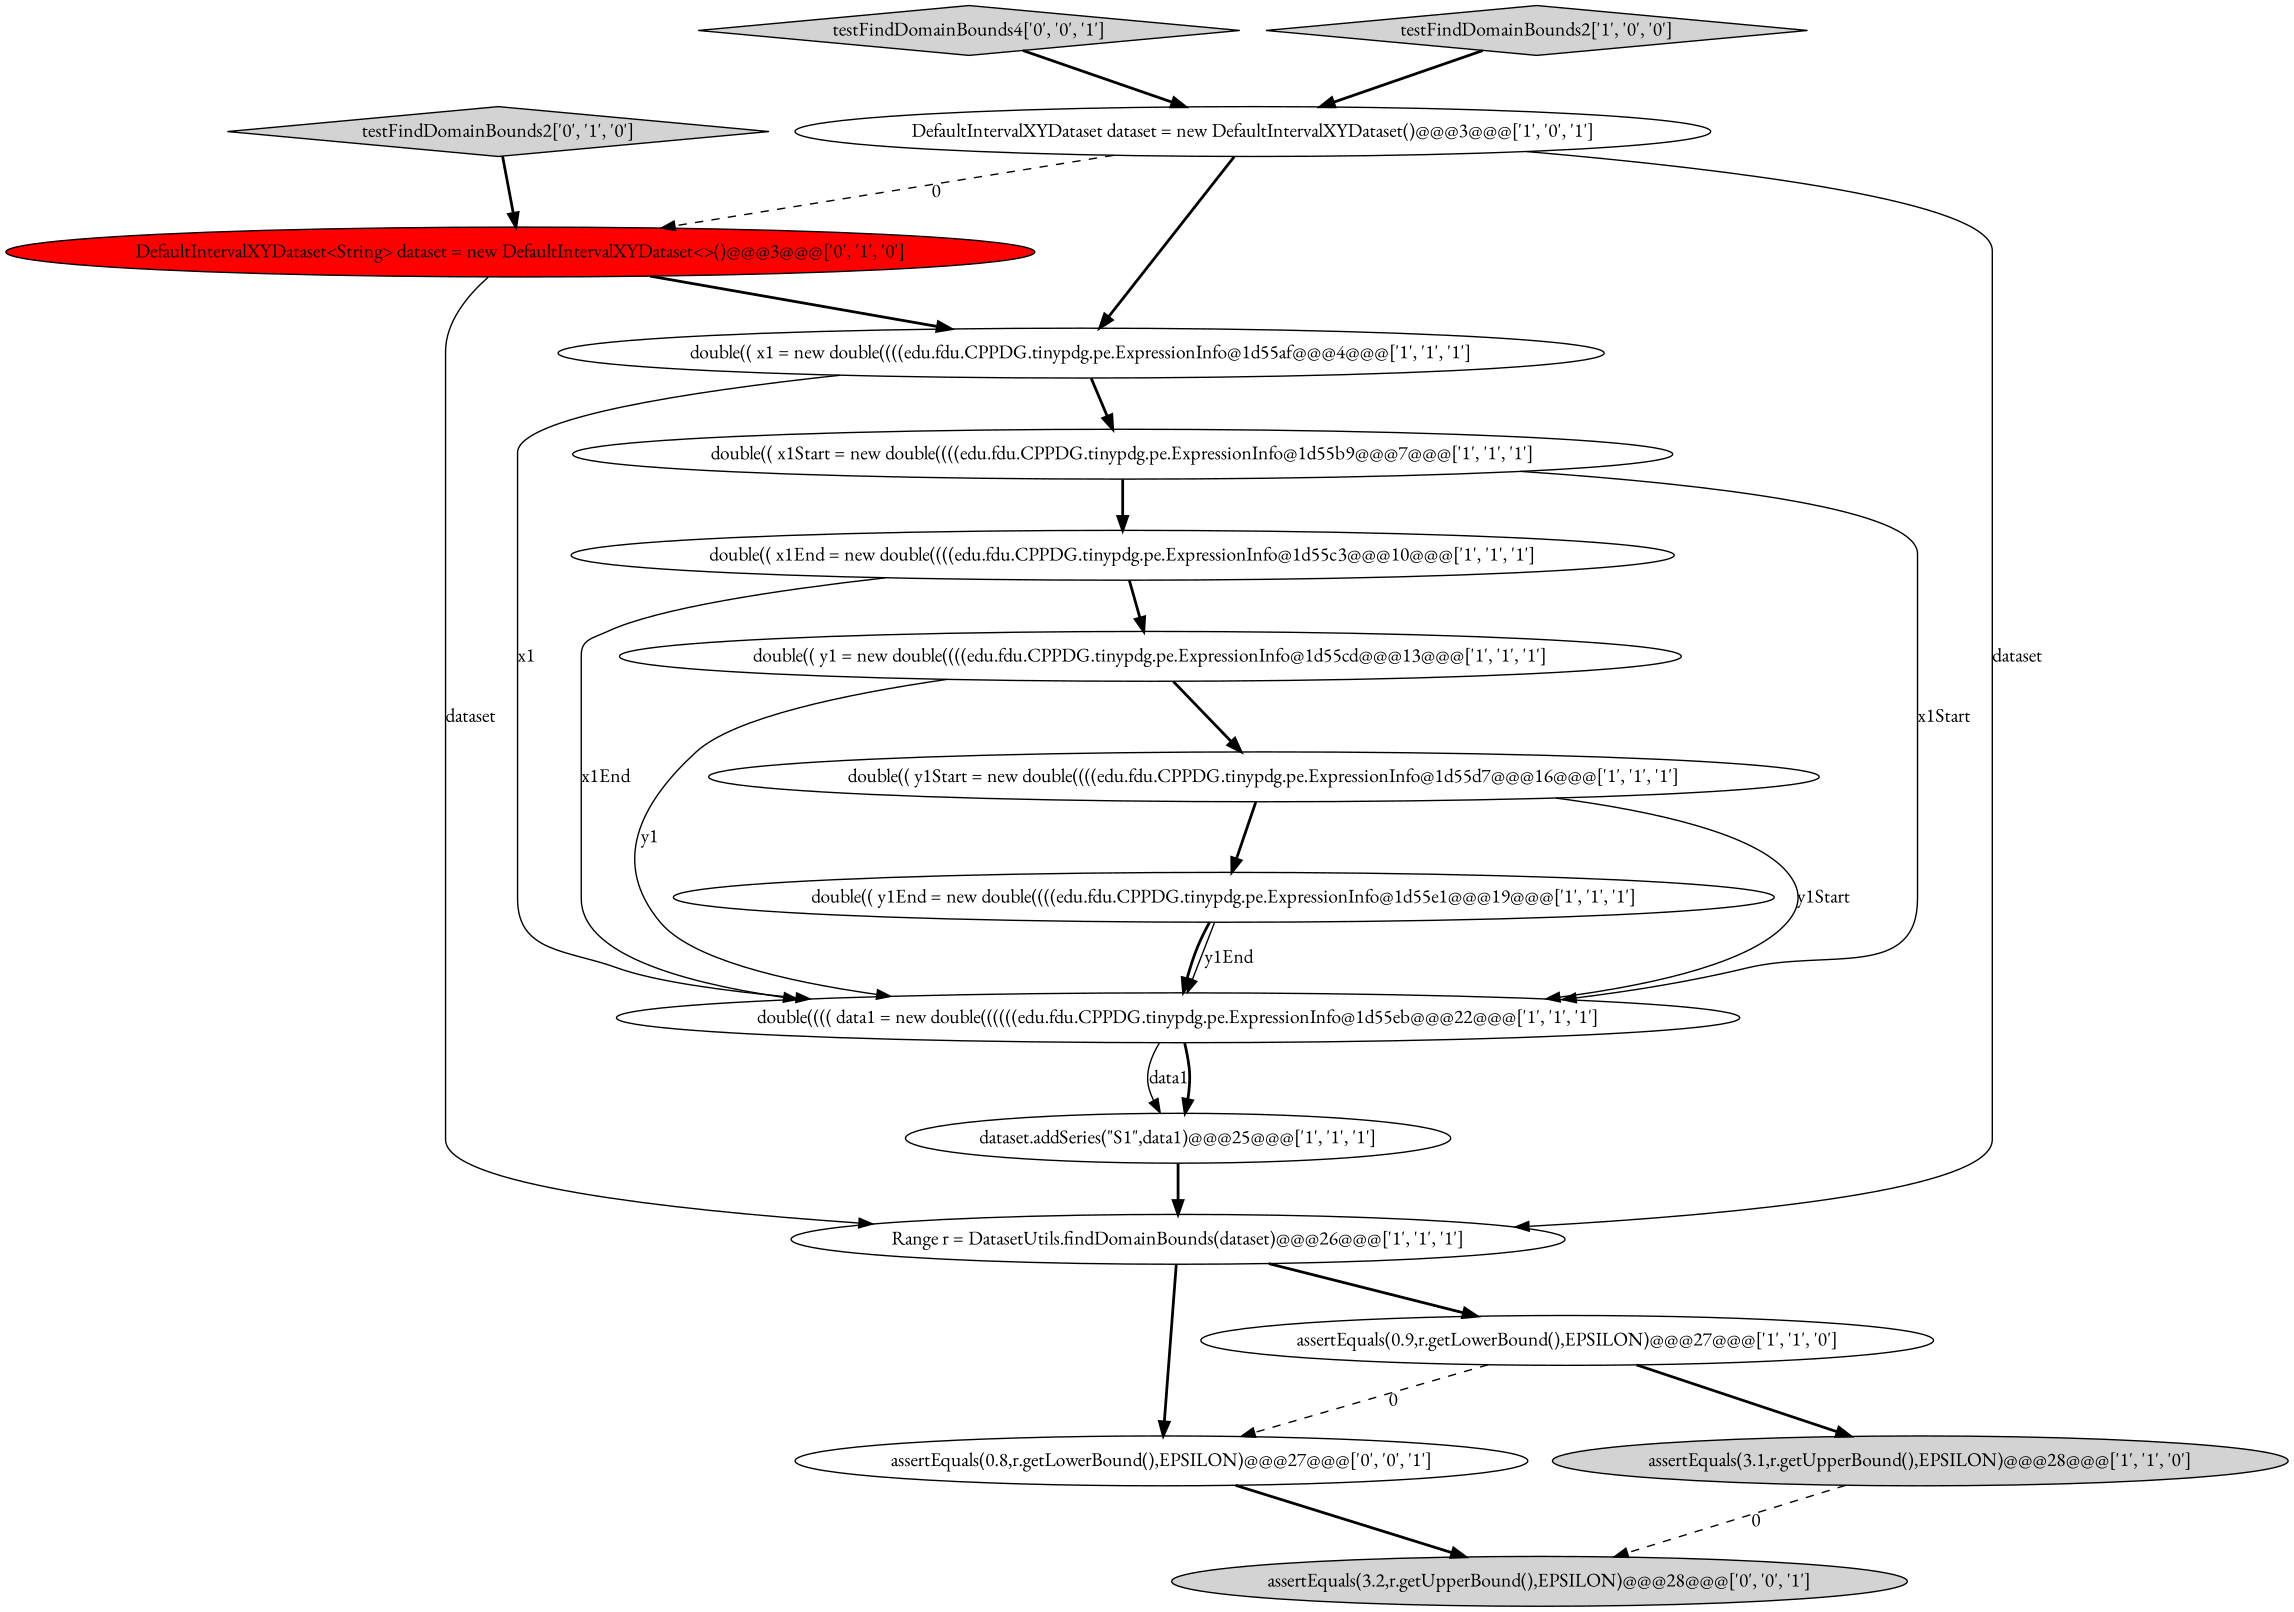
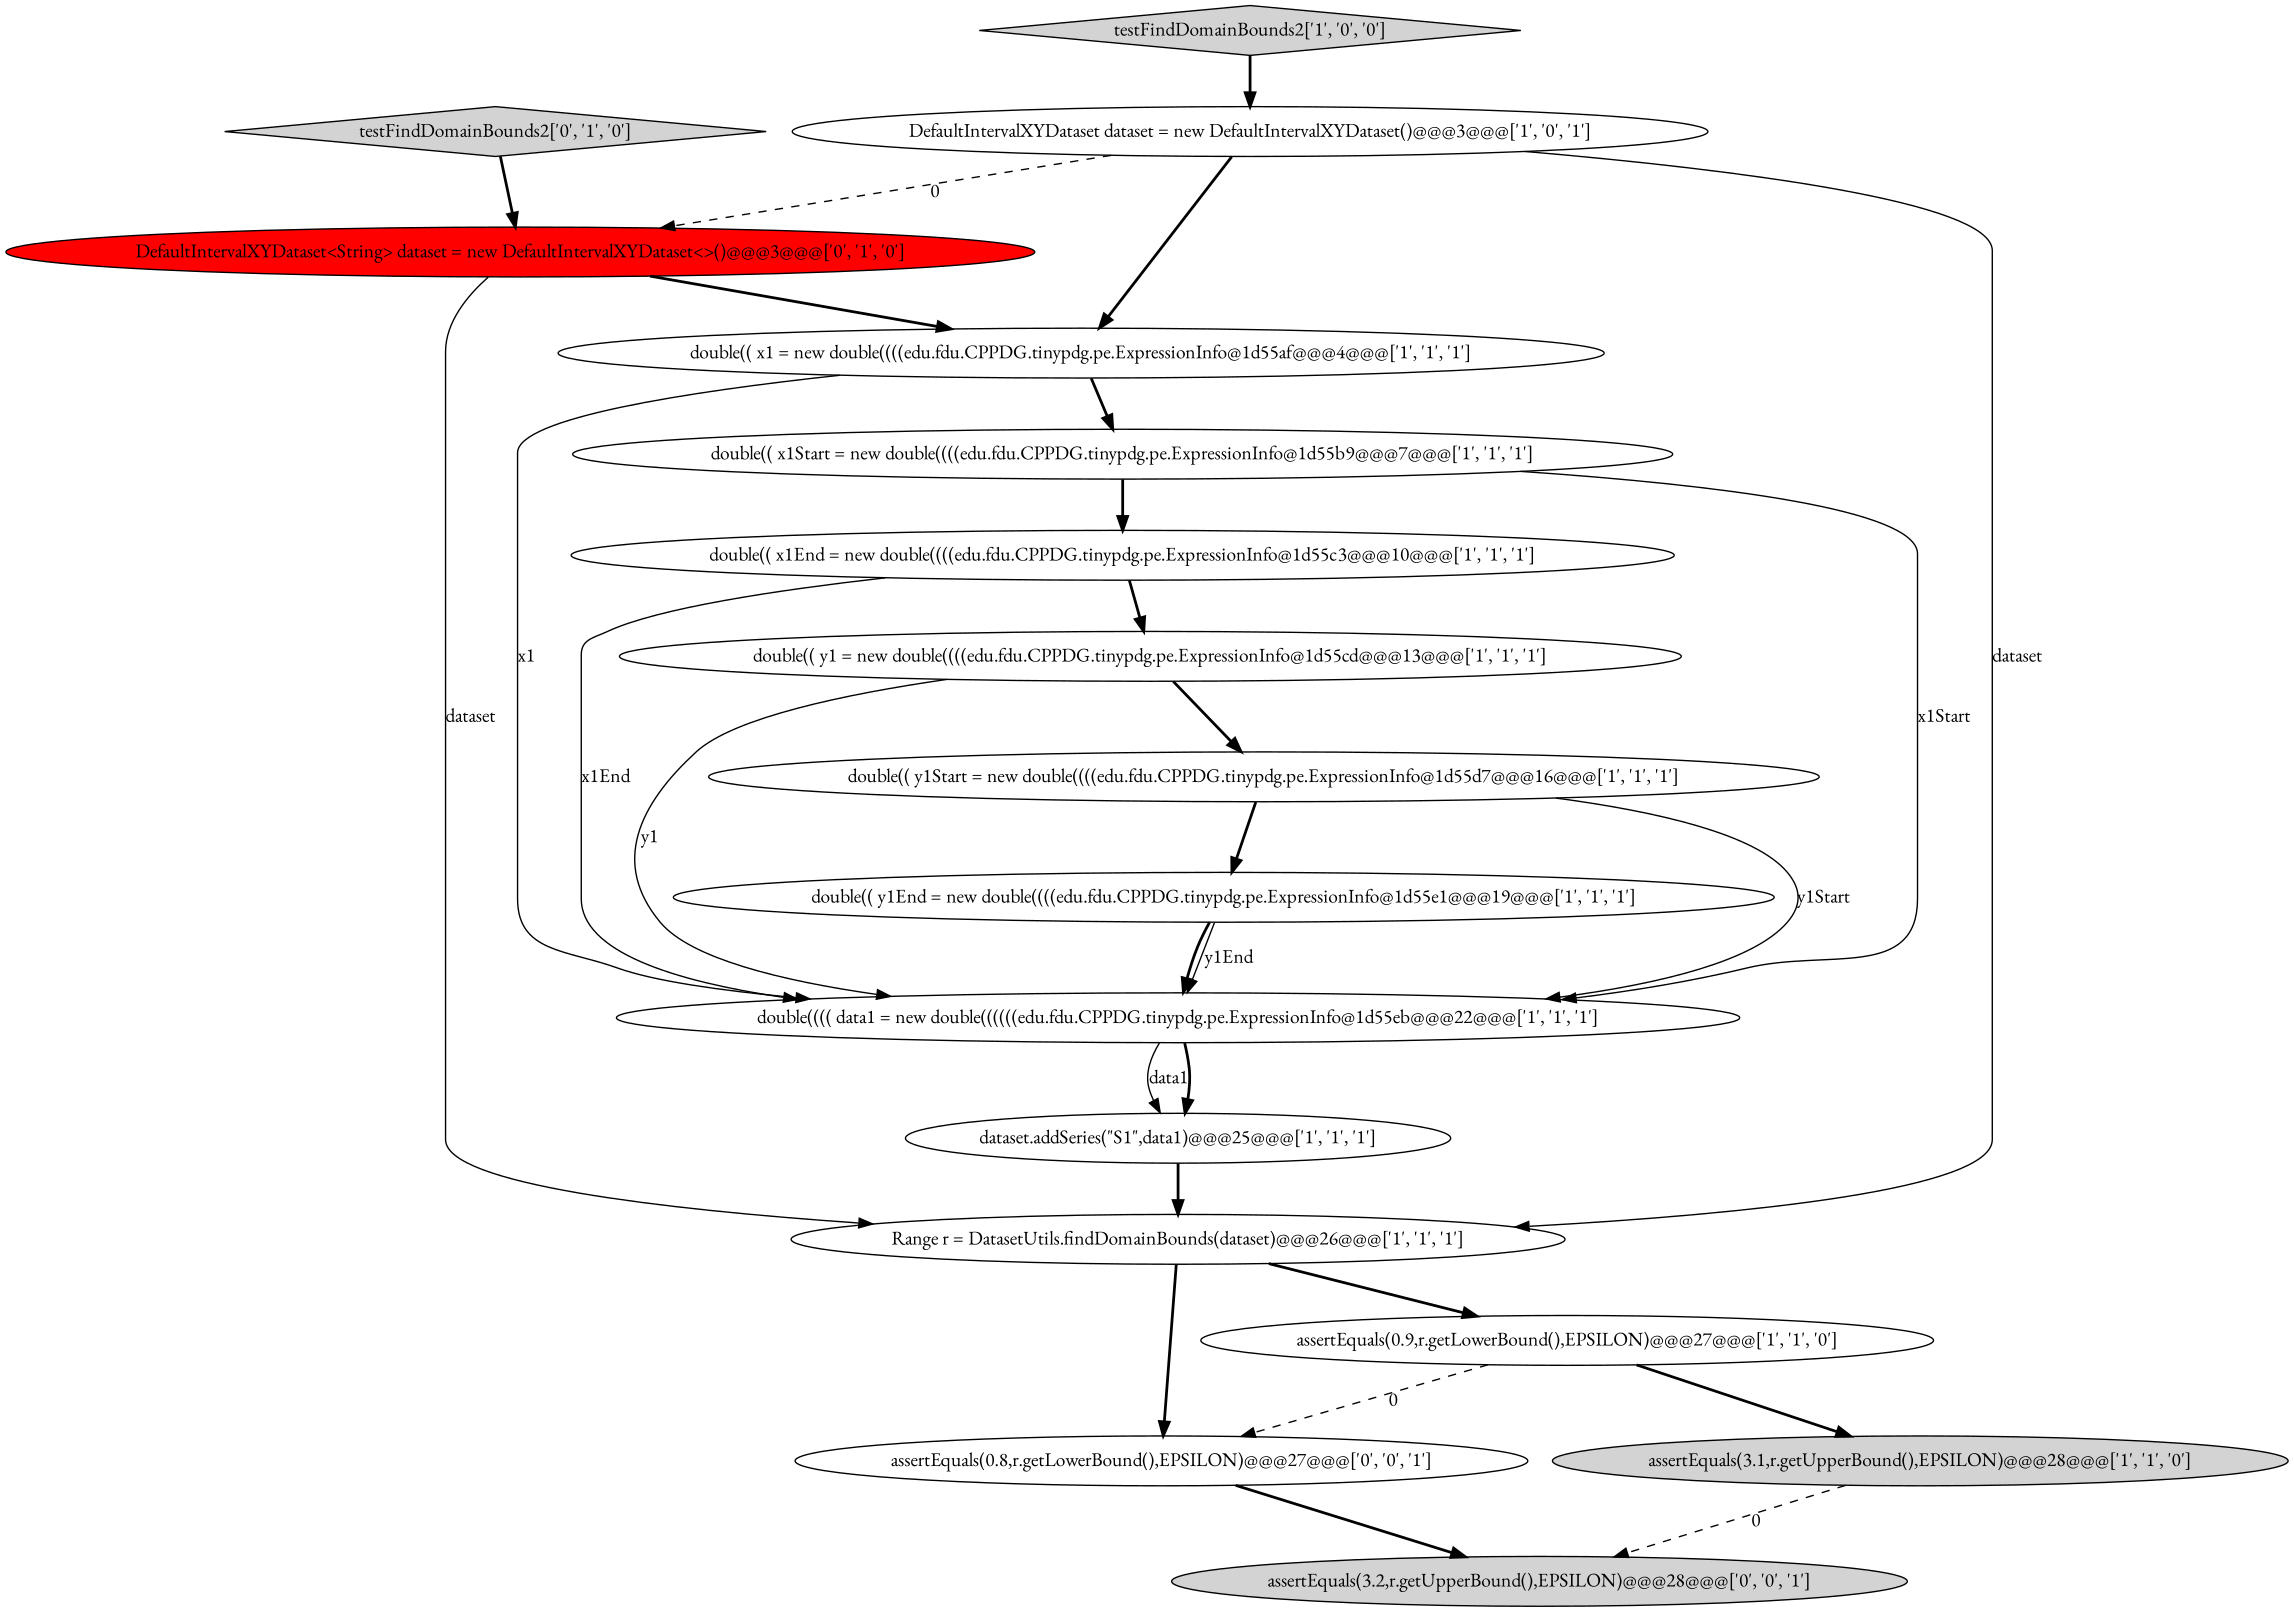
node "testFindDomainBounds4['0', '0', '1']": removed
